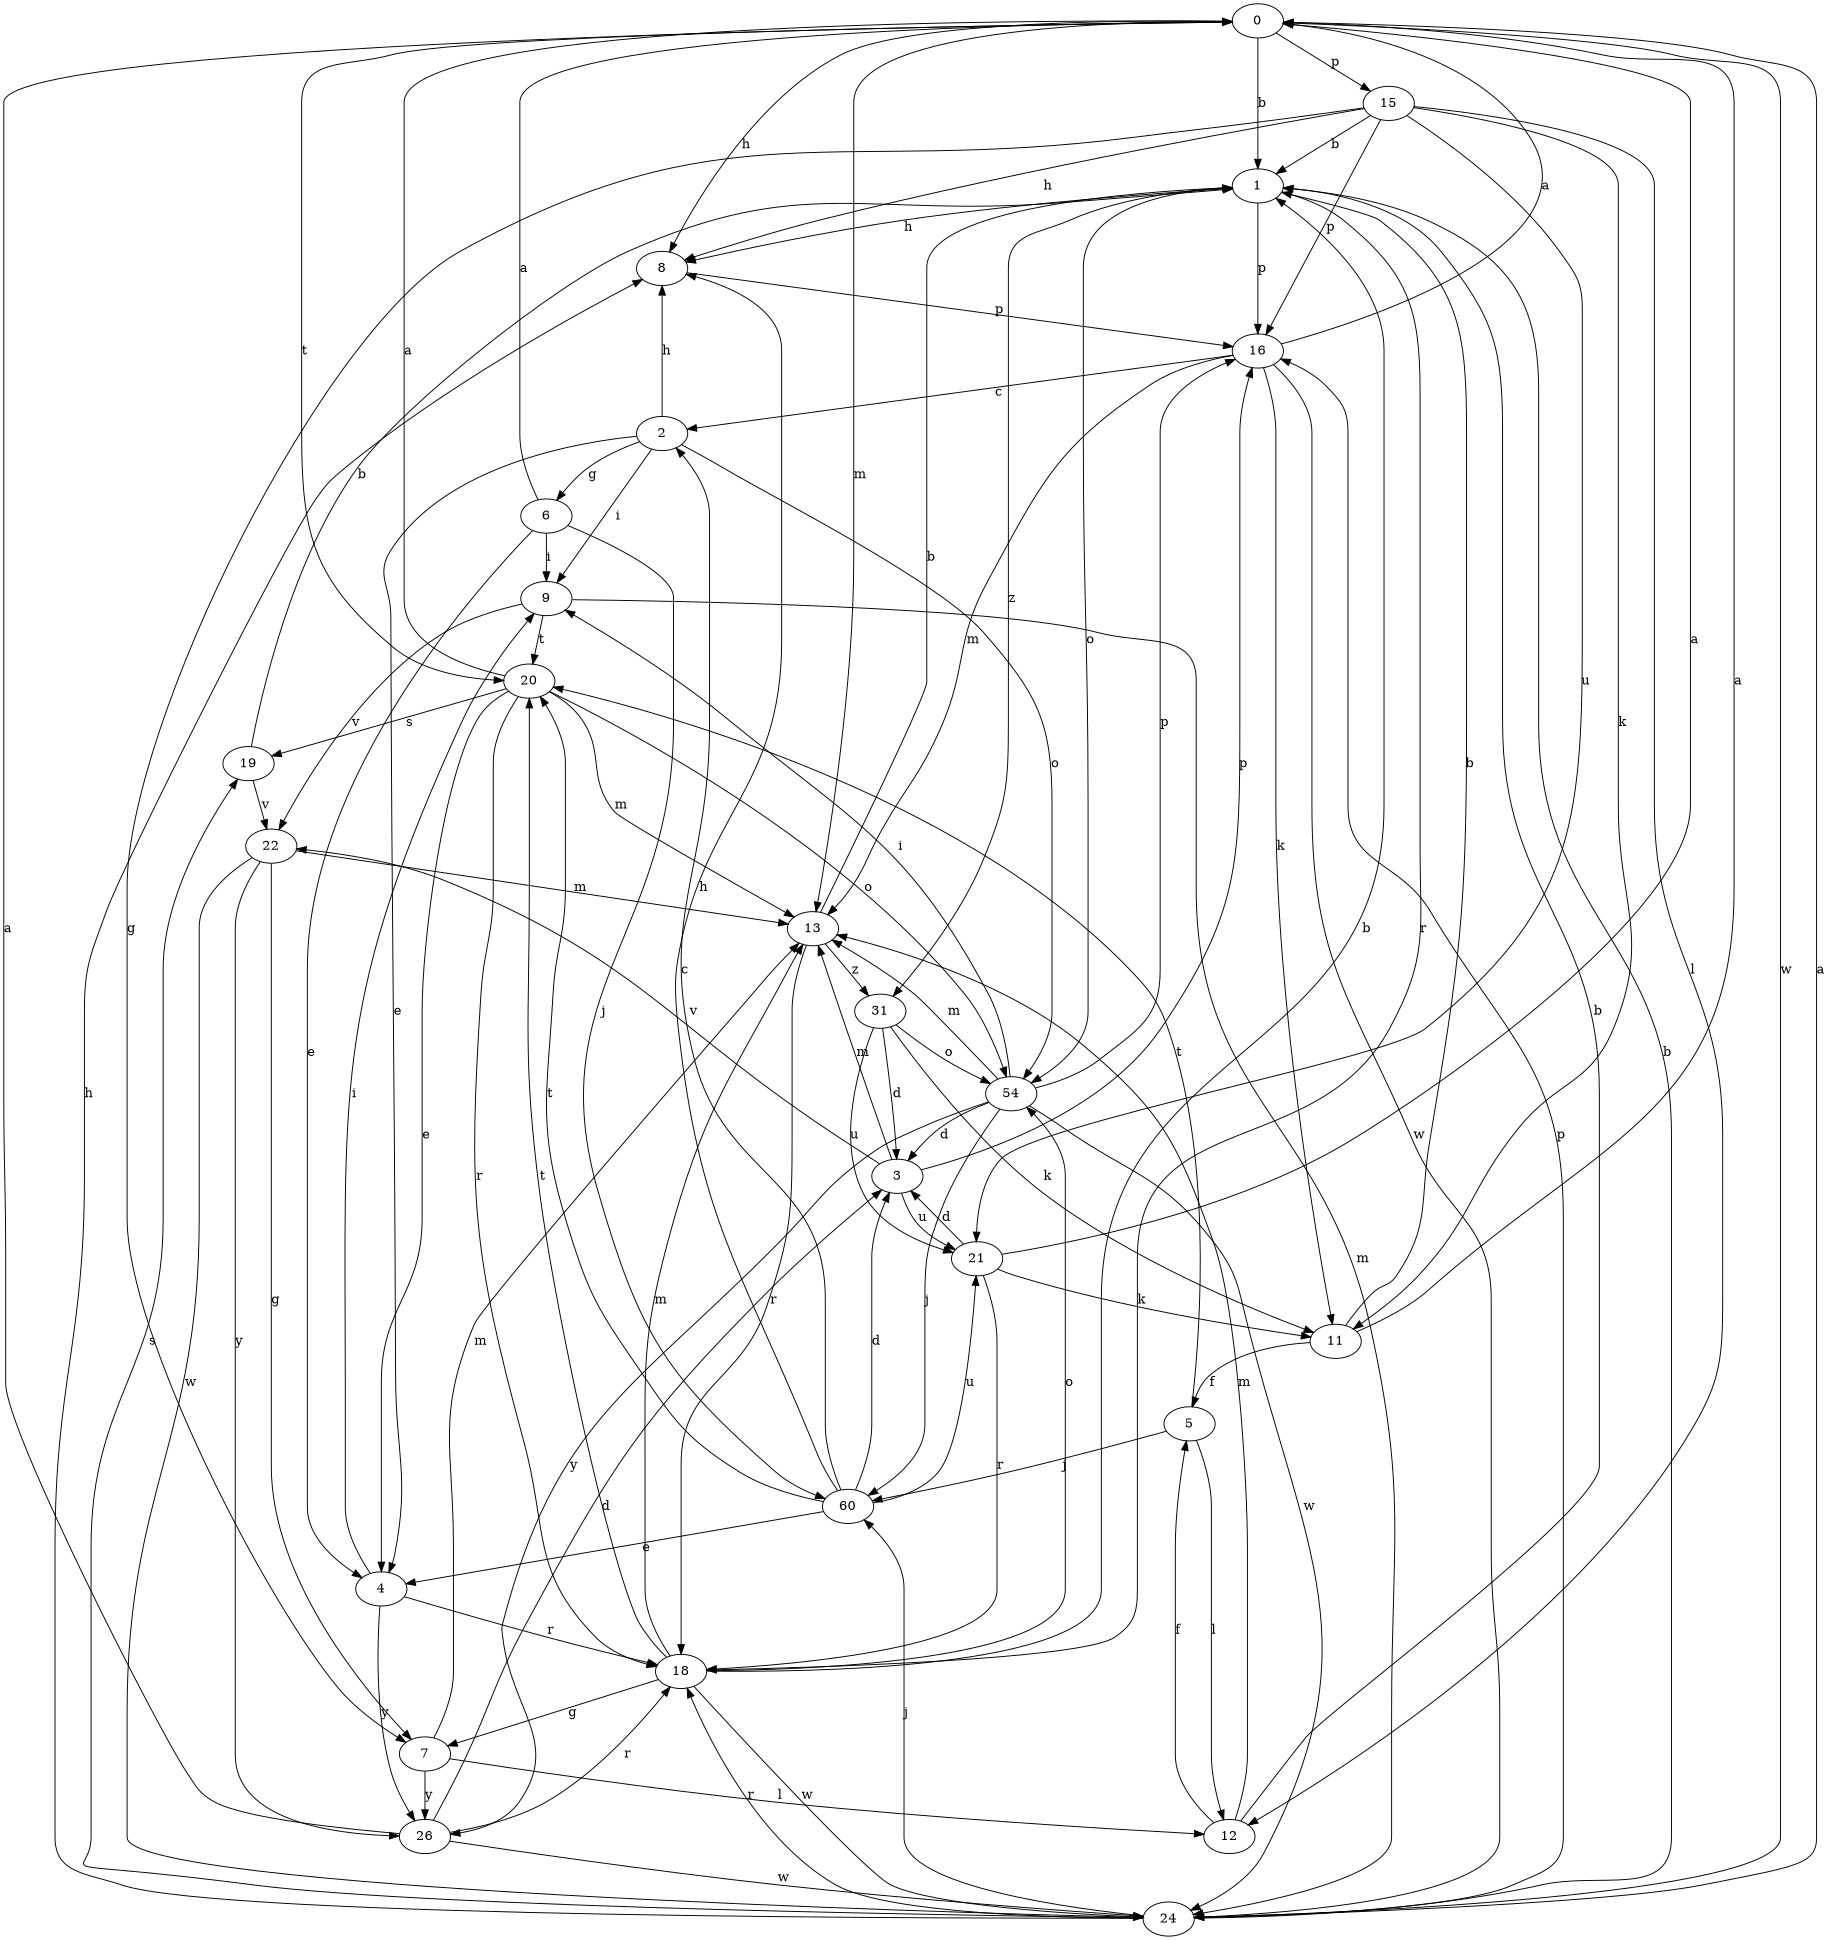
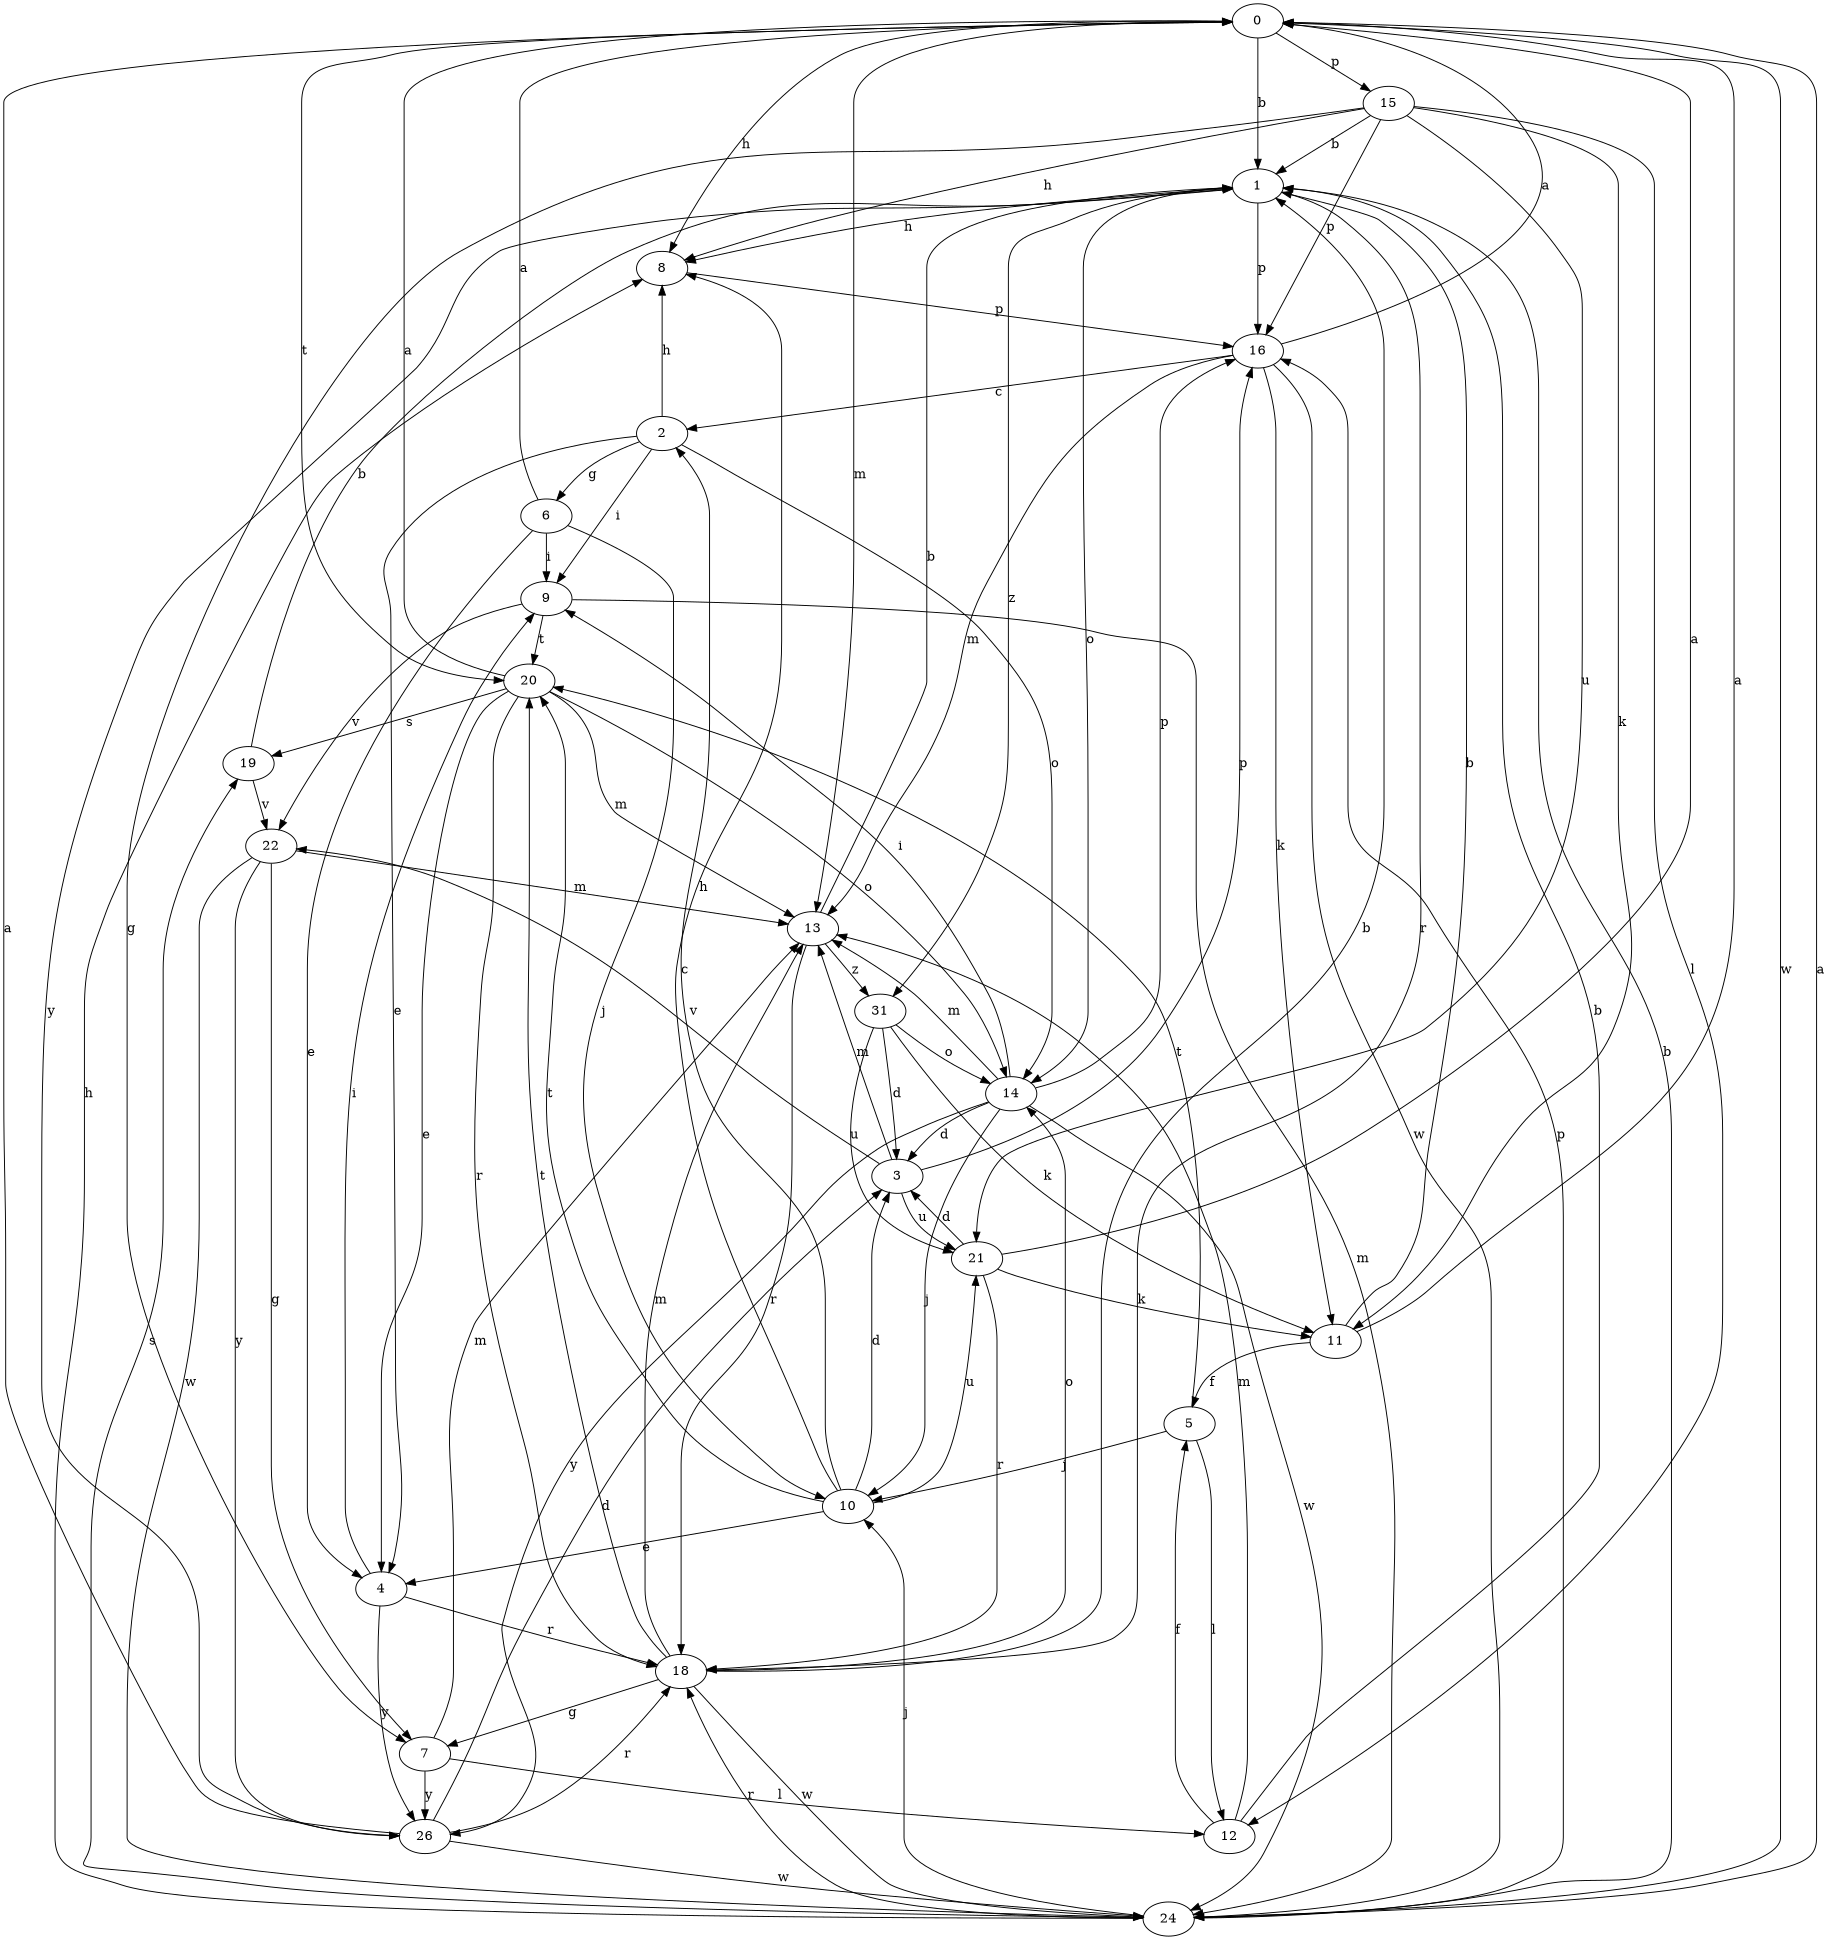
edge "1" -> "26": added, label "y"
node "54": label "54" -> "14"
node "60": label "60" -> "10"
